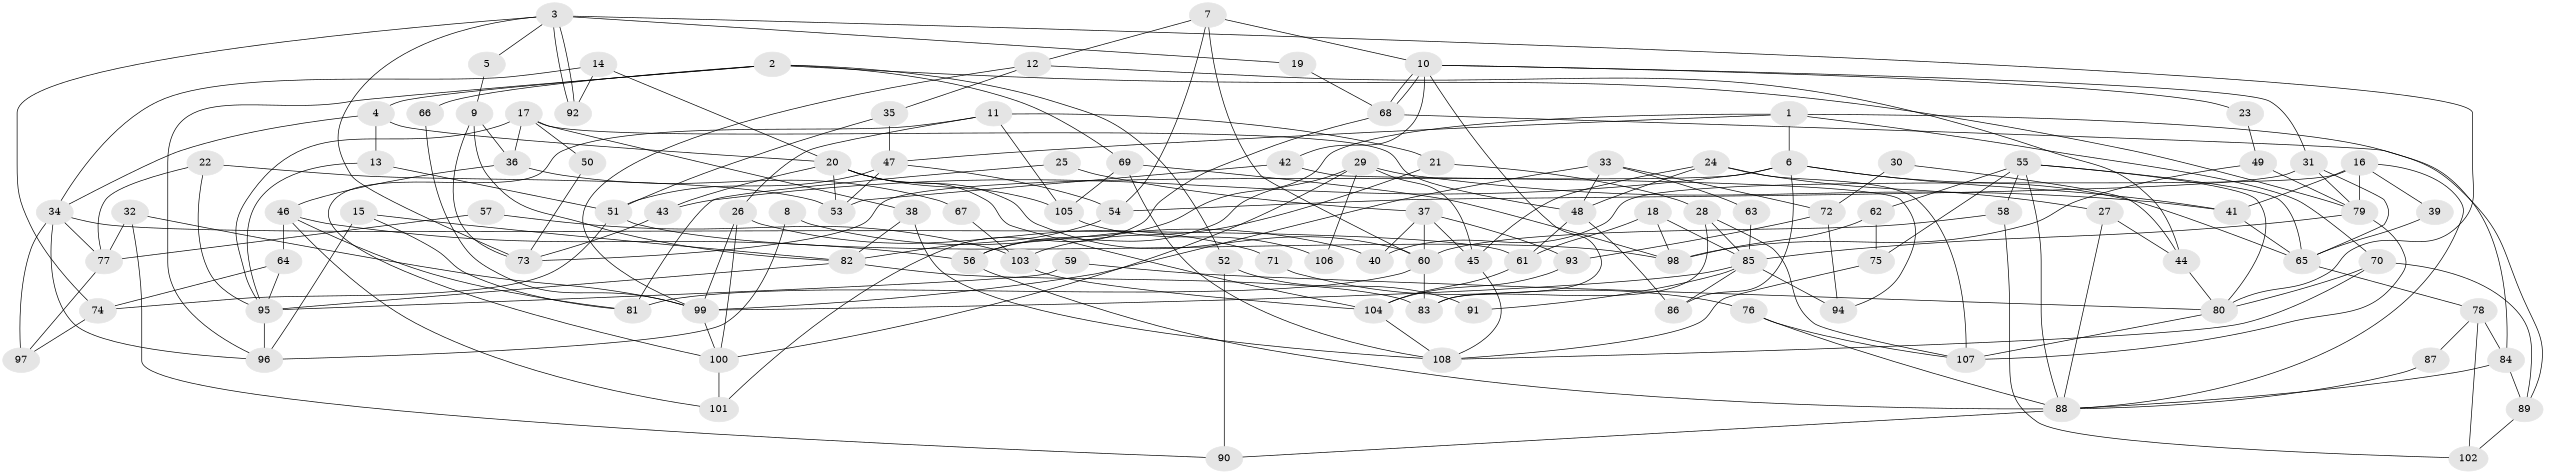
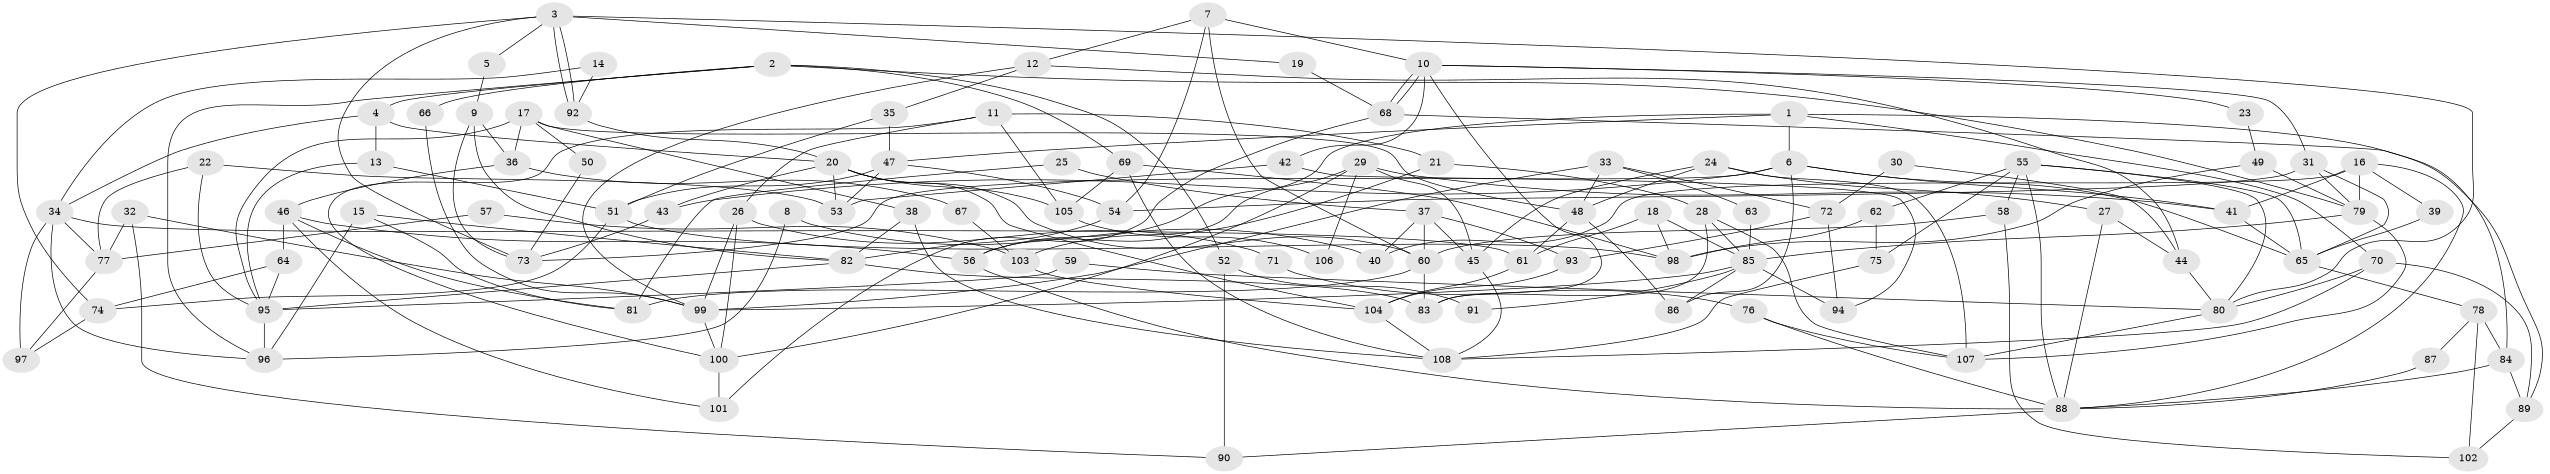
edge "14" -- "20": now "92" -- "20"
